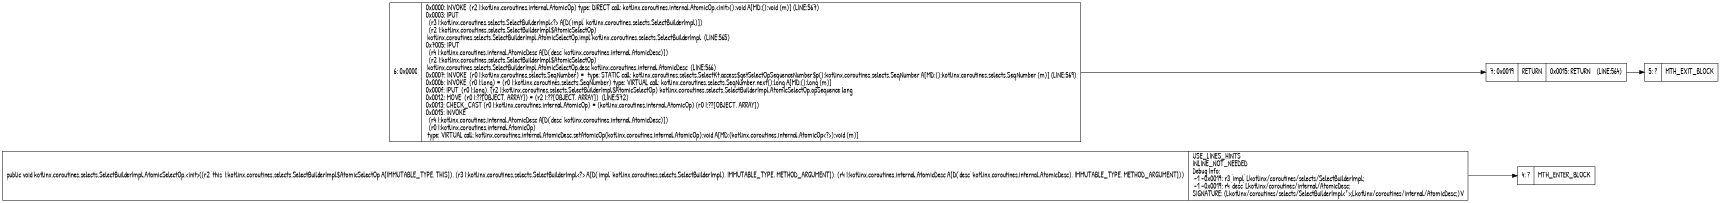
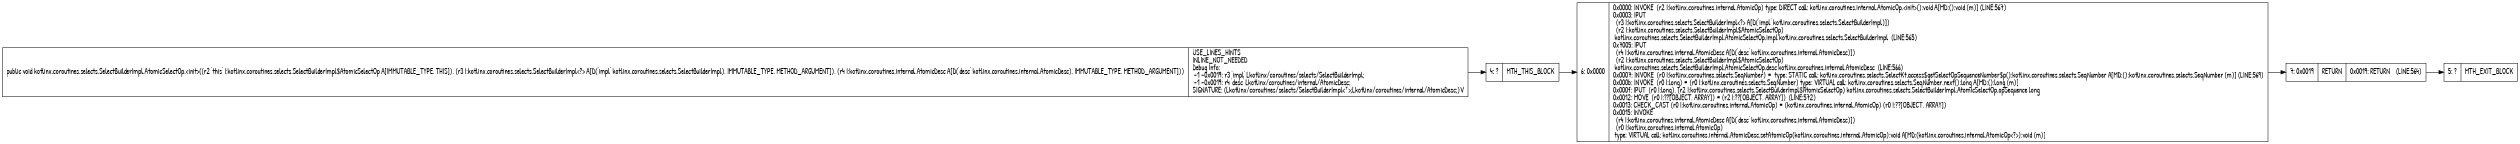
edge "4: ?" -> "6: 0x0000": added
node "7: 0x0019": text "0x0015: RETURN    (LINE:564)" -> "0x0019: RETURN    (LINE:564)"
node "4: ?": text "MTH_ENTER_BLOCK" -> "MTH_THIS_BLOCK"
